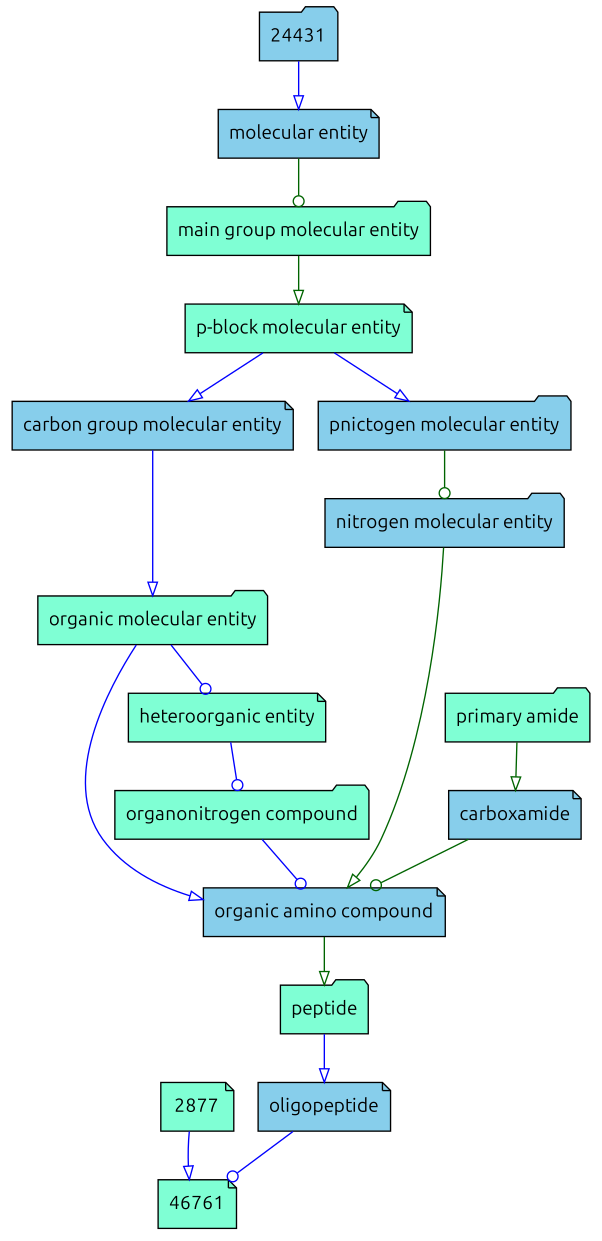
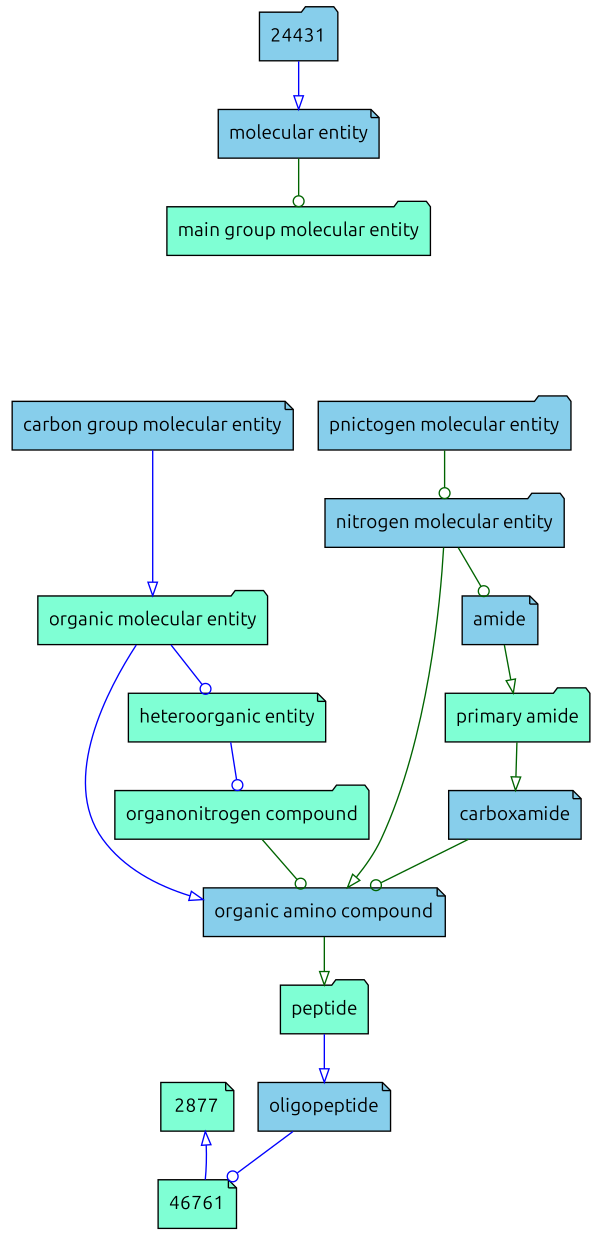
node "p-block molecular entity": removed
node "amide": added
edge "organonitrogen compound" -> "organic amino compound": color blue -> darkgreen
edge "2877" -> "46761": reversed
